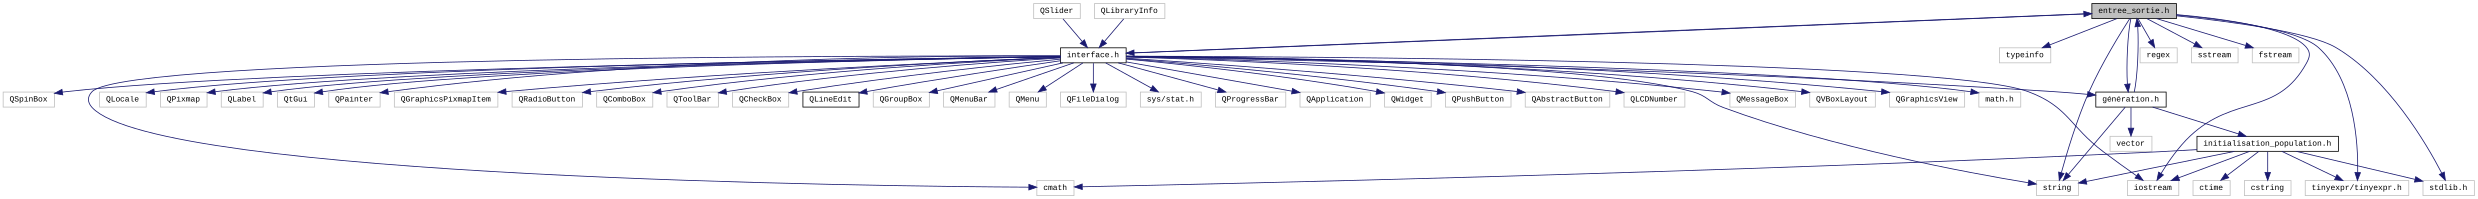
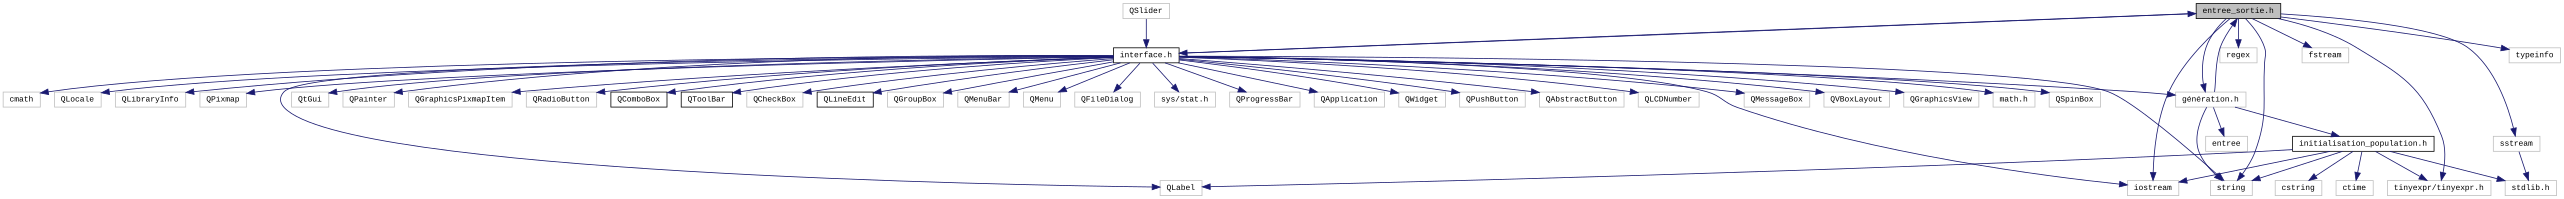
edge "QLibraryInfo" -> "interface.h": reversed
edge "entree_sortie.h" -> "stdlib.h": now "sstream" -> "stdlib.h"
node "QComboBox": color grey75 -> black
node "QToolBar": color grey75 -> black
node "génération.h": color black -> grey75
node "vector": label "vector" -> "entree"
edge "initialisation_population.h" -> "cmath": now "initialisation_population.h" -> "QLabel"
